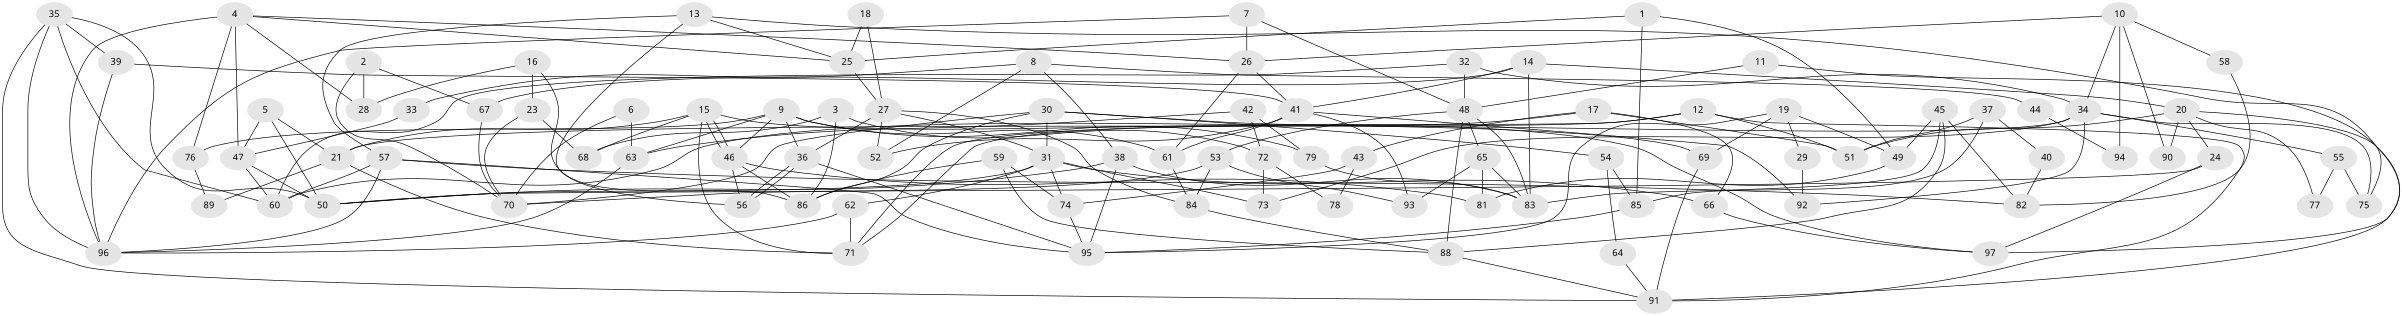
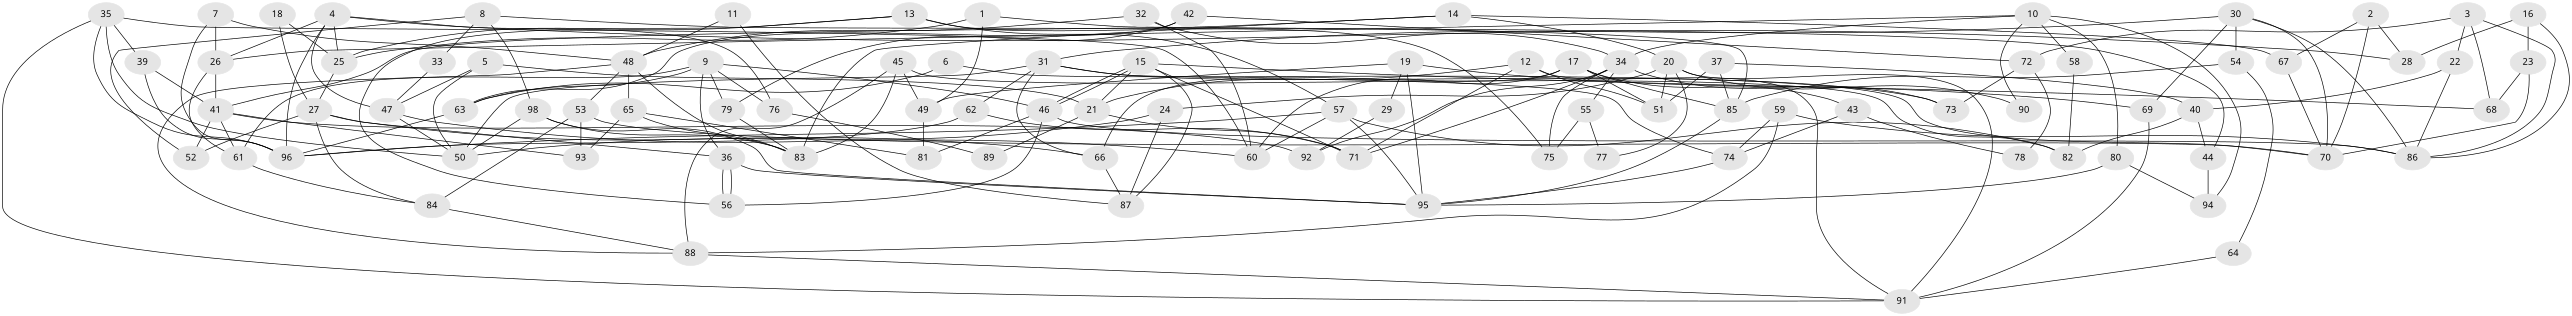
node "22": added
edge "17" -- "85": added
edge "27" -- "31": now "27" -- "66"
edge "40" -- "44": added
node "38": label "38" -> "98"
node "80": added
node "97": label "97" -> "87"
